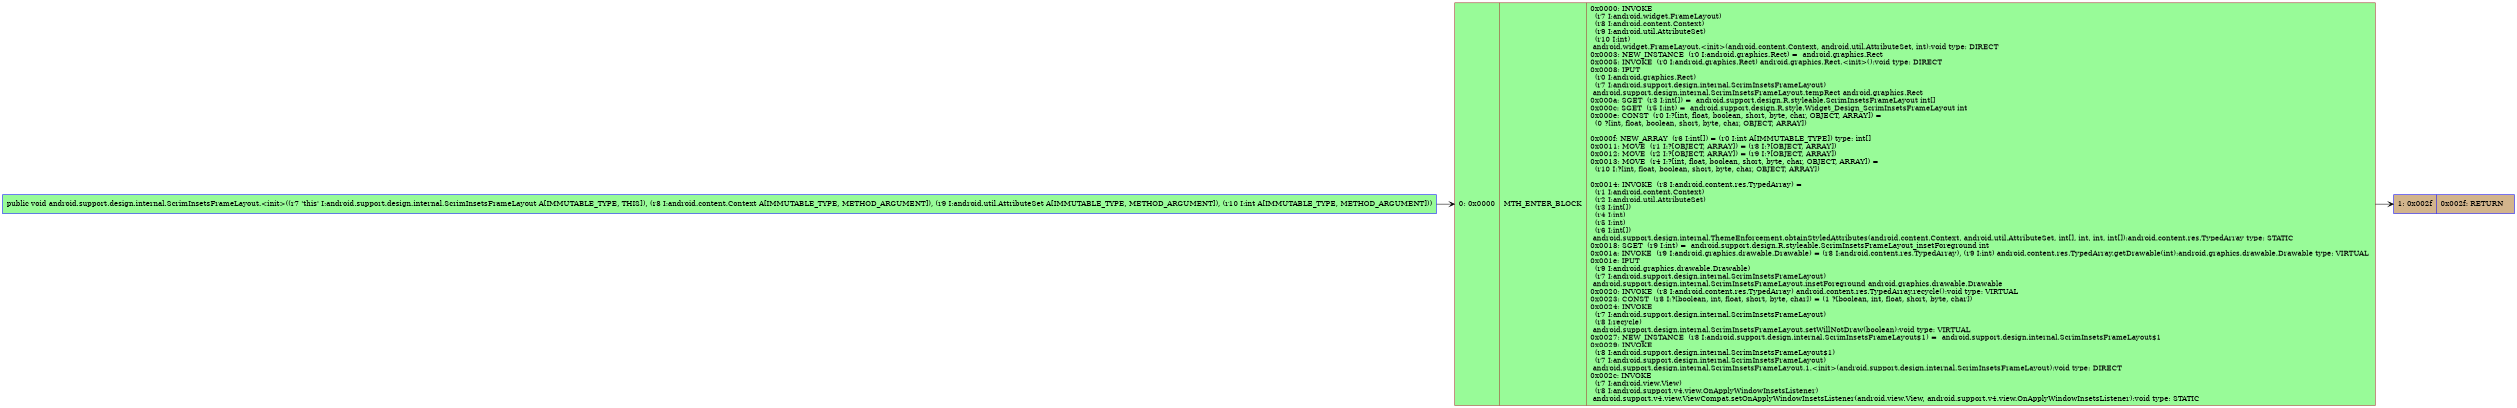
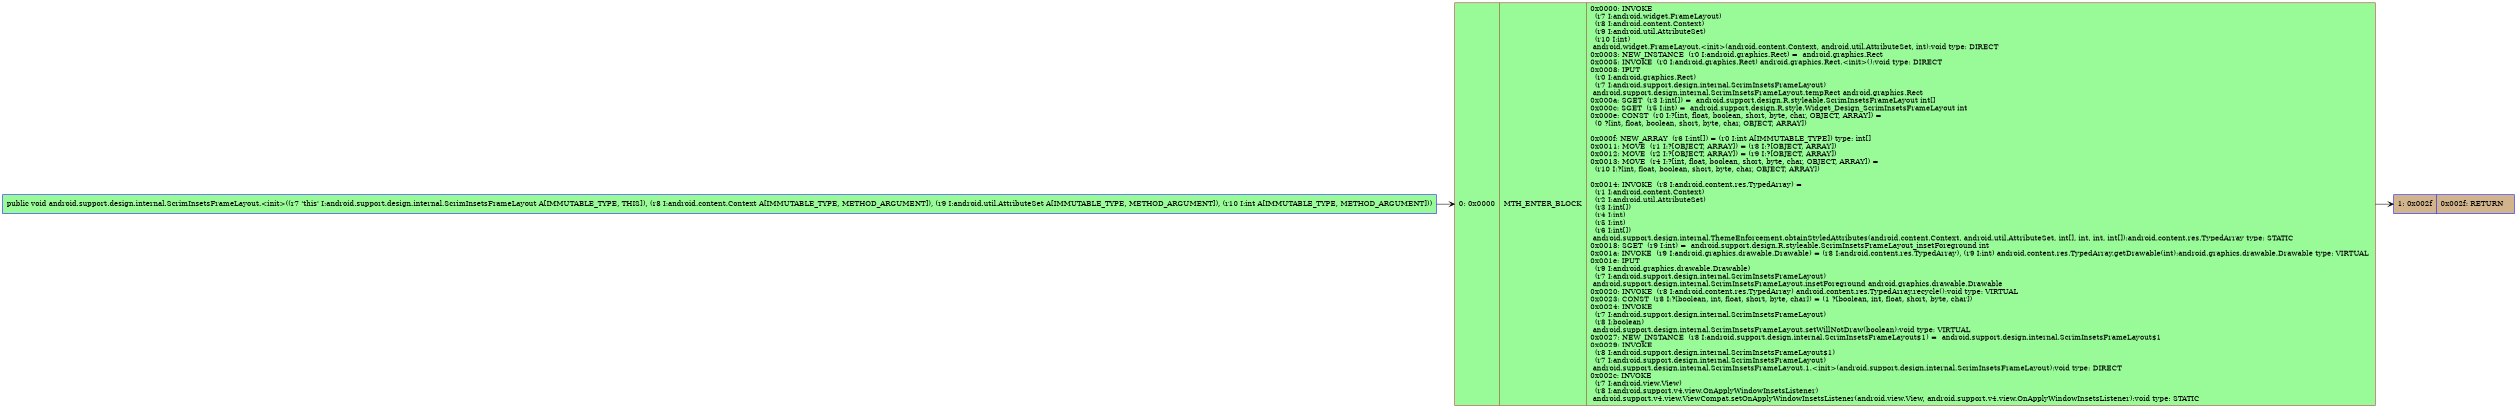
node "0: 0x0000": text "(r8 I:recycle)" -> "(r8 I:boolean)"
